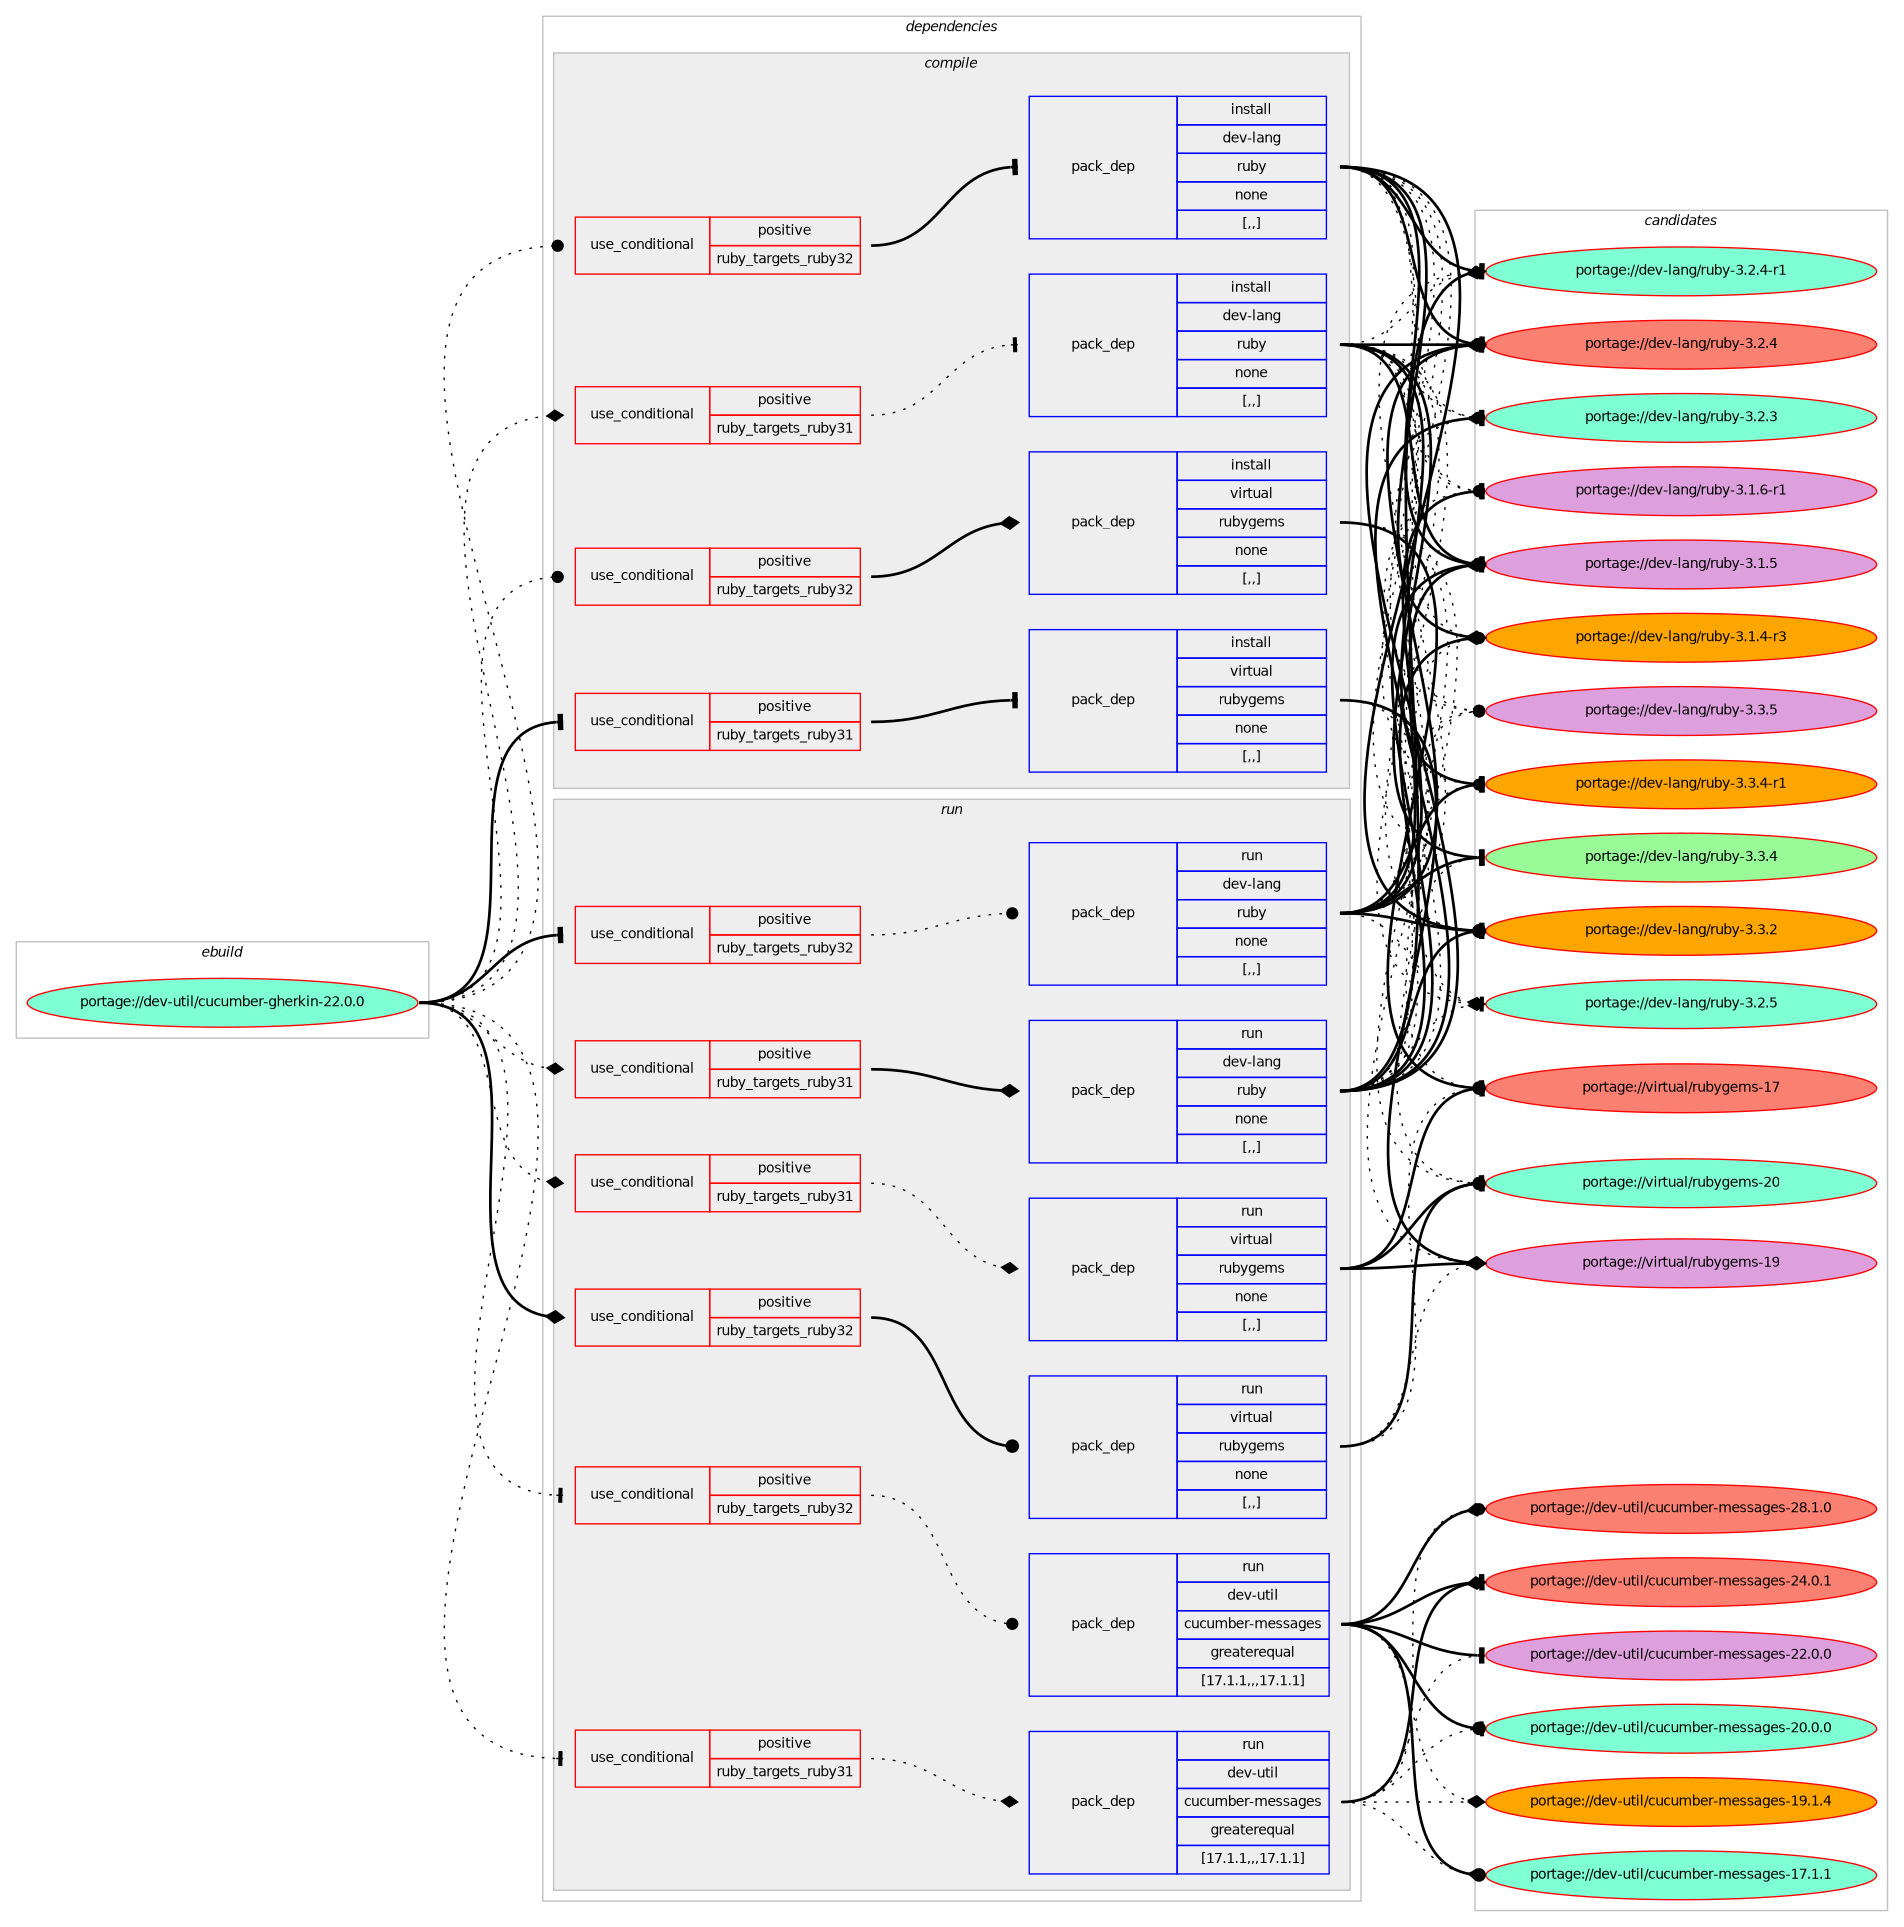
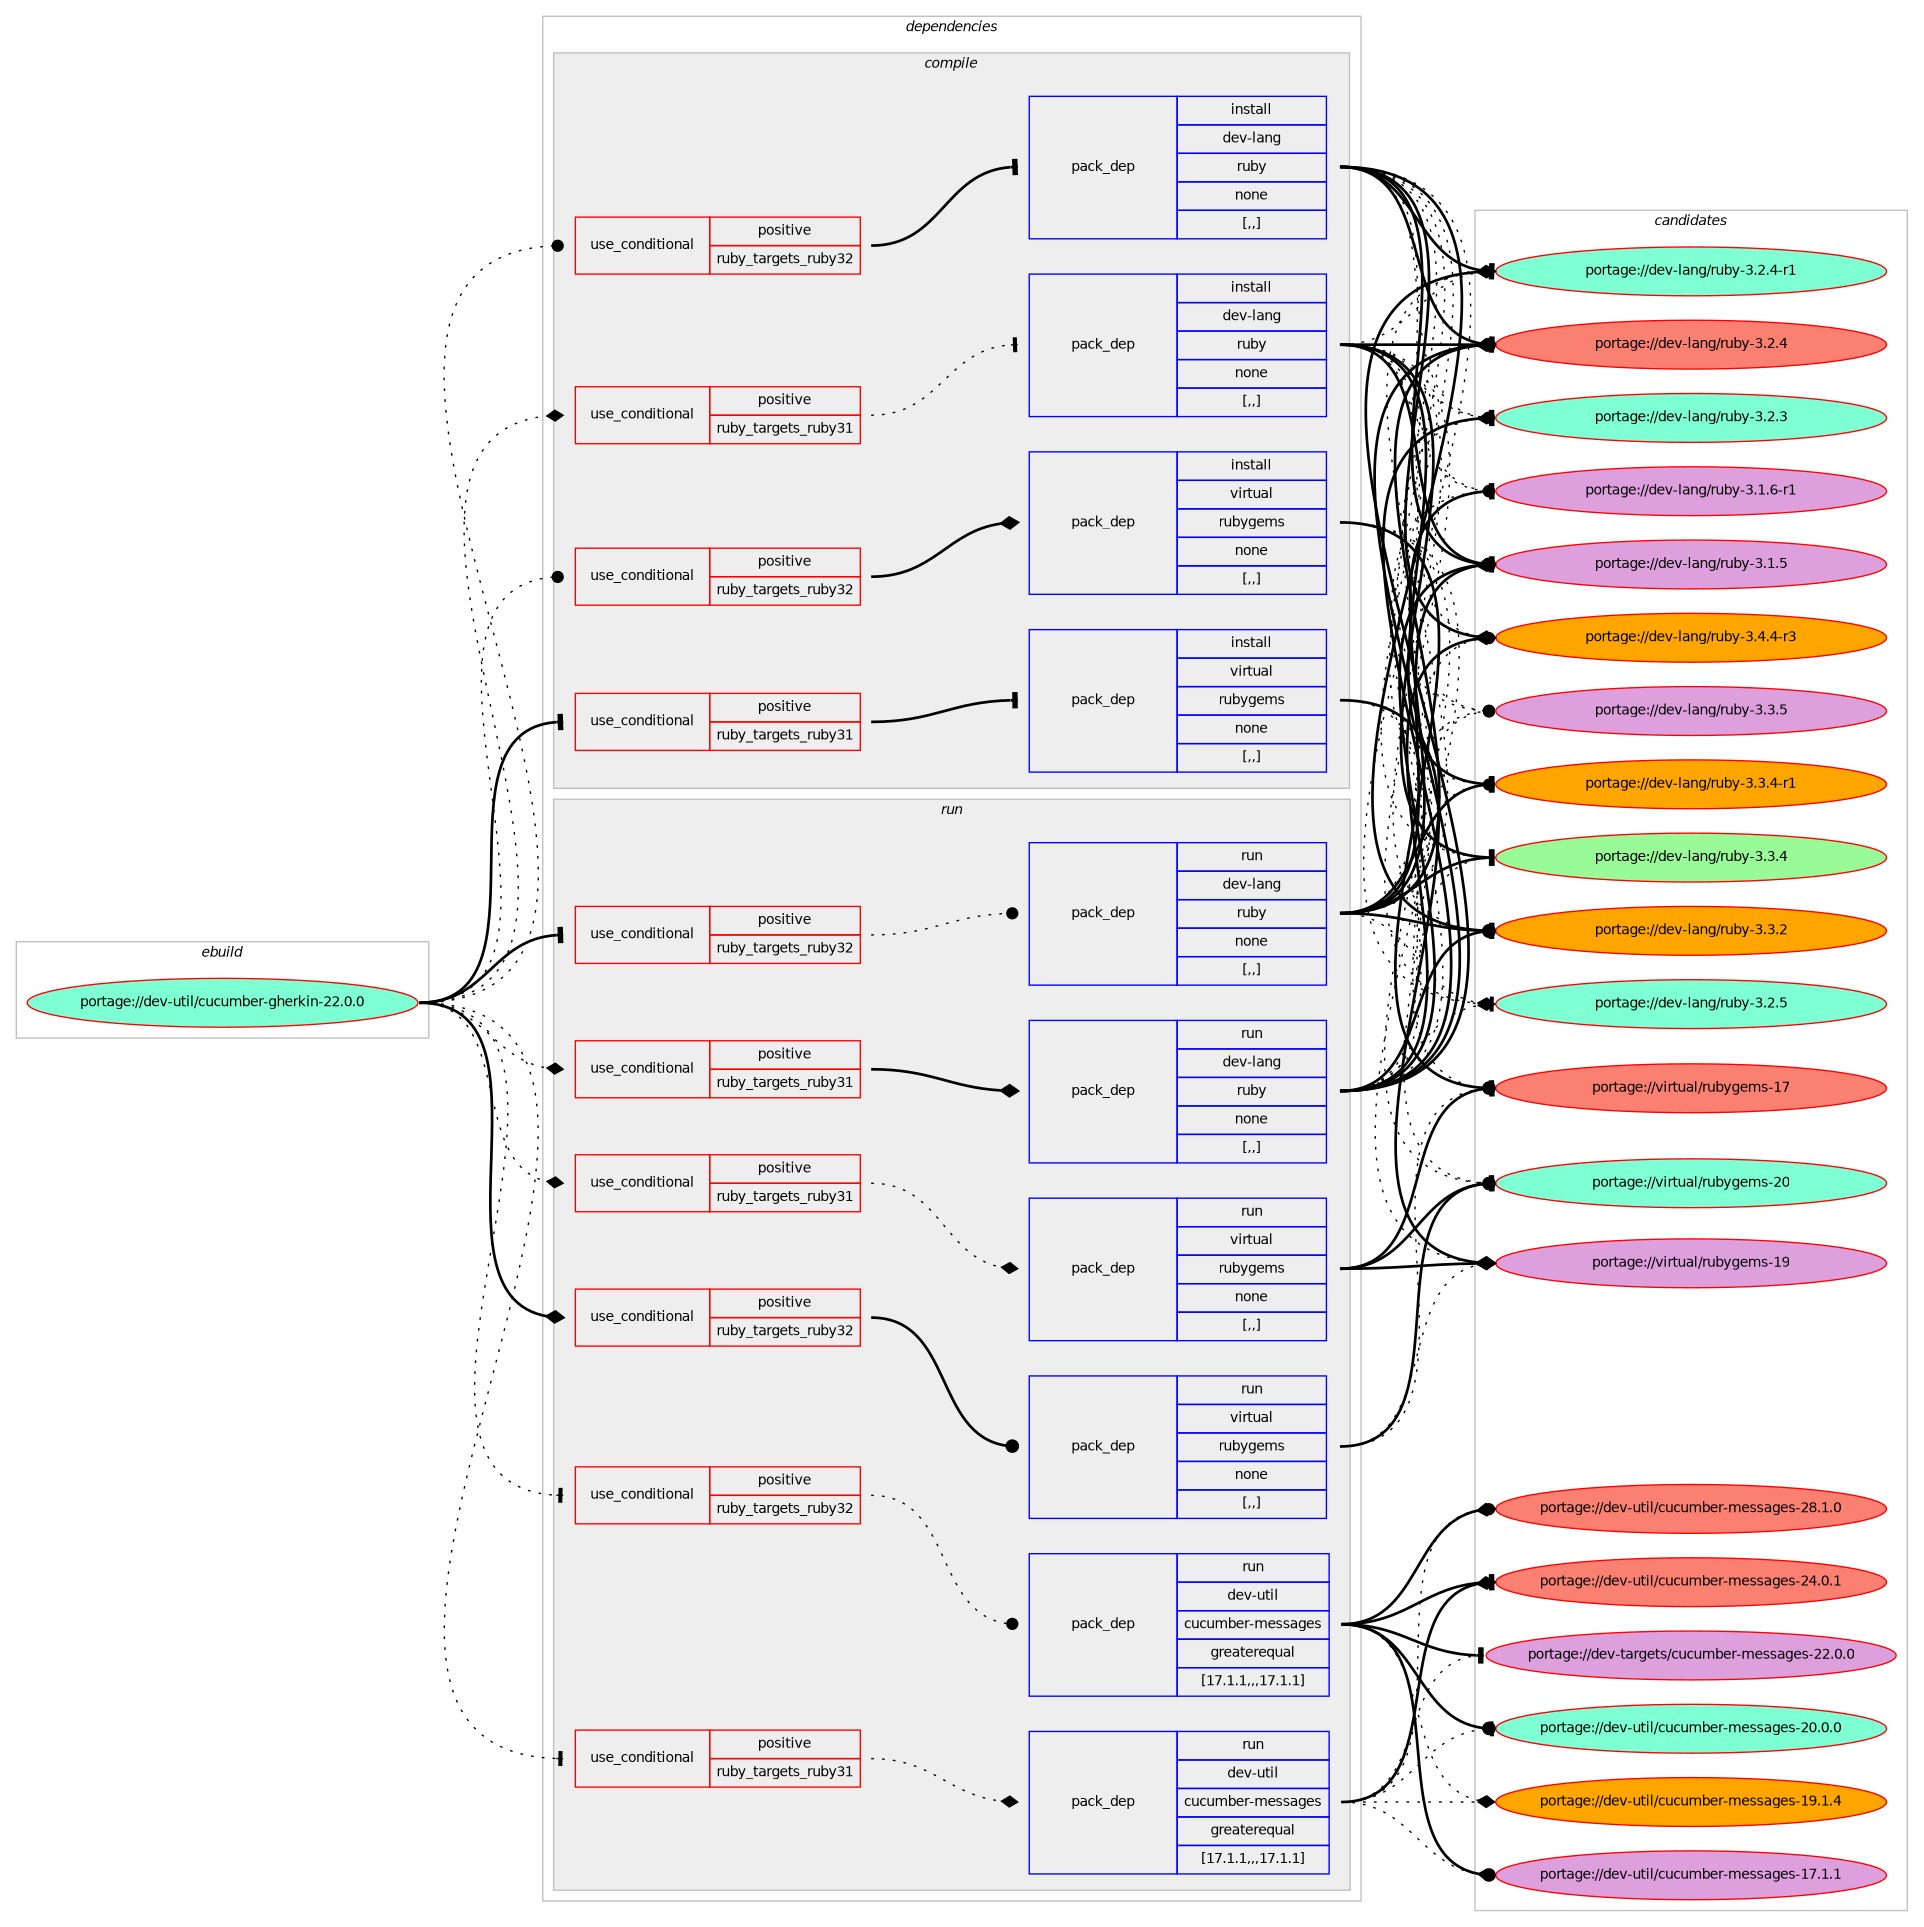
node "portage://dev-lang/ruby-3.1.4-r3": label "portage://dev-lang/ruby-3.1.4-r3" -> "portage://dev-lang/ruby-3.4.4-r3"
node "portage://dev-util/cucumber-messages-22.0.0": label "portage://dev-util/cucumber-messages-22.0.0" -> "portage://dev-targets/cucumber-messages-22.0.0"
node "portage://dev-util/cucumber-messages-17.1.1": fillcolor aquamarine -> plum
